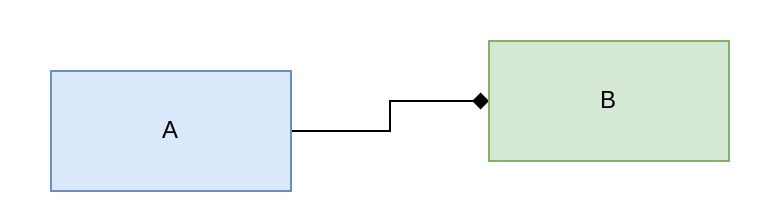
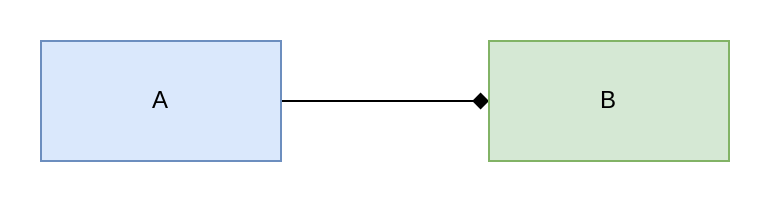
node "A": moved (171, 131) -> (161, 101)
